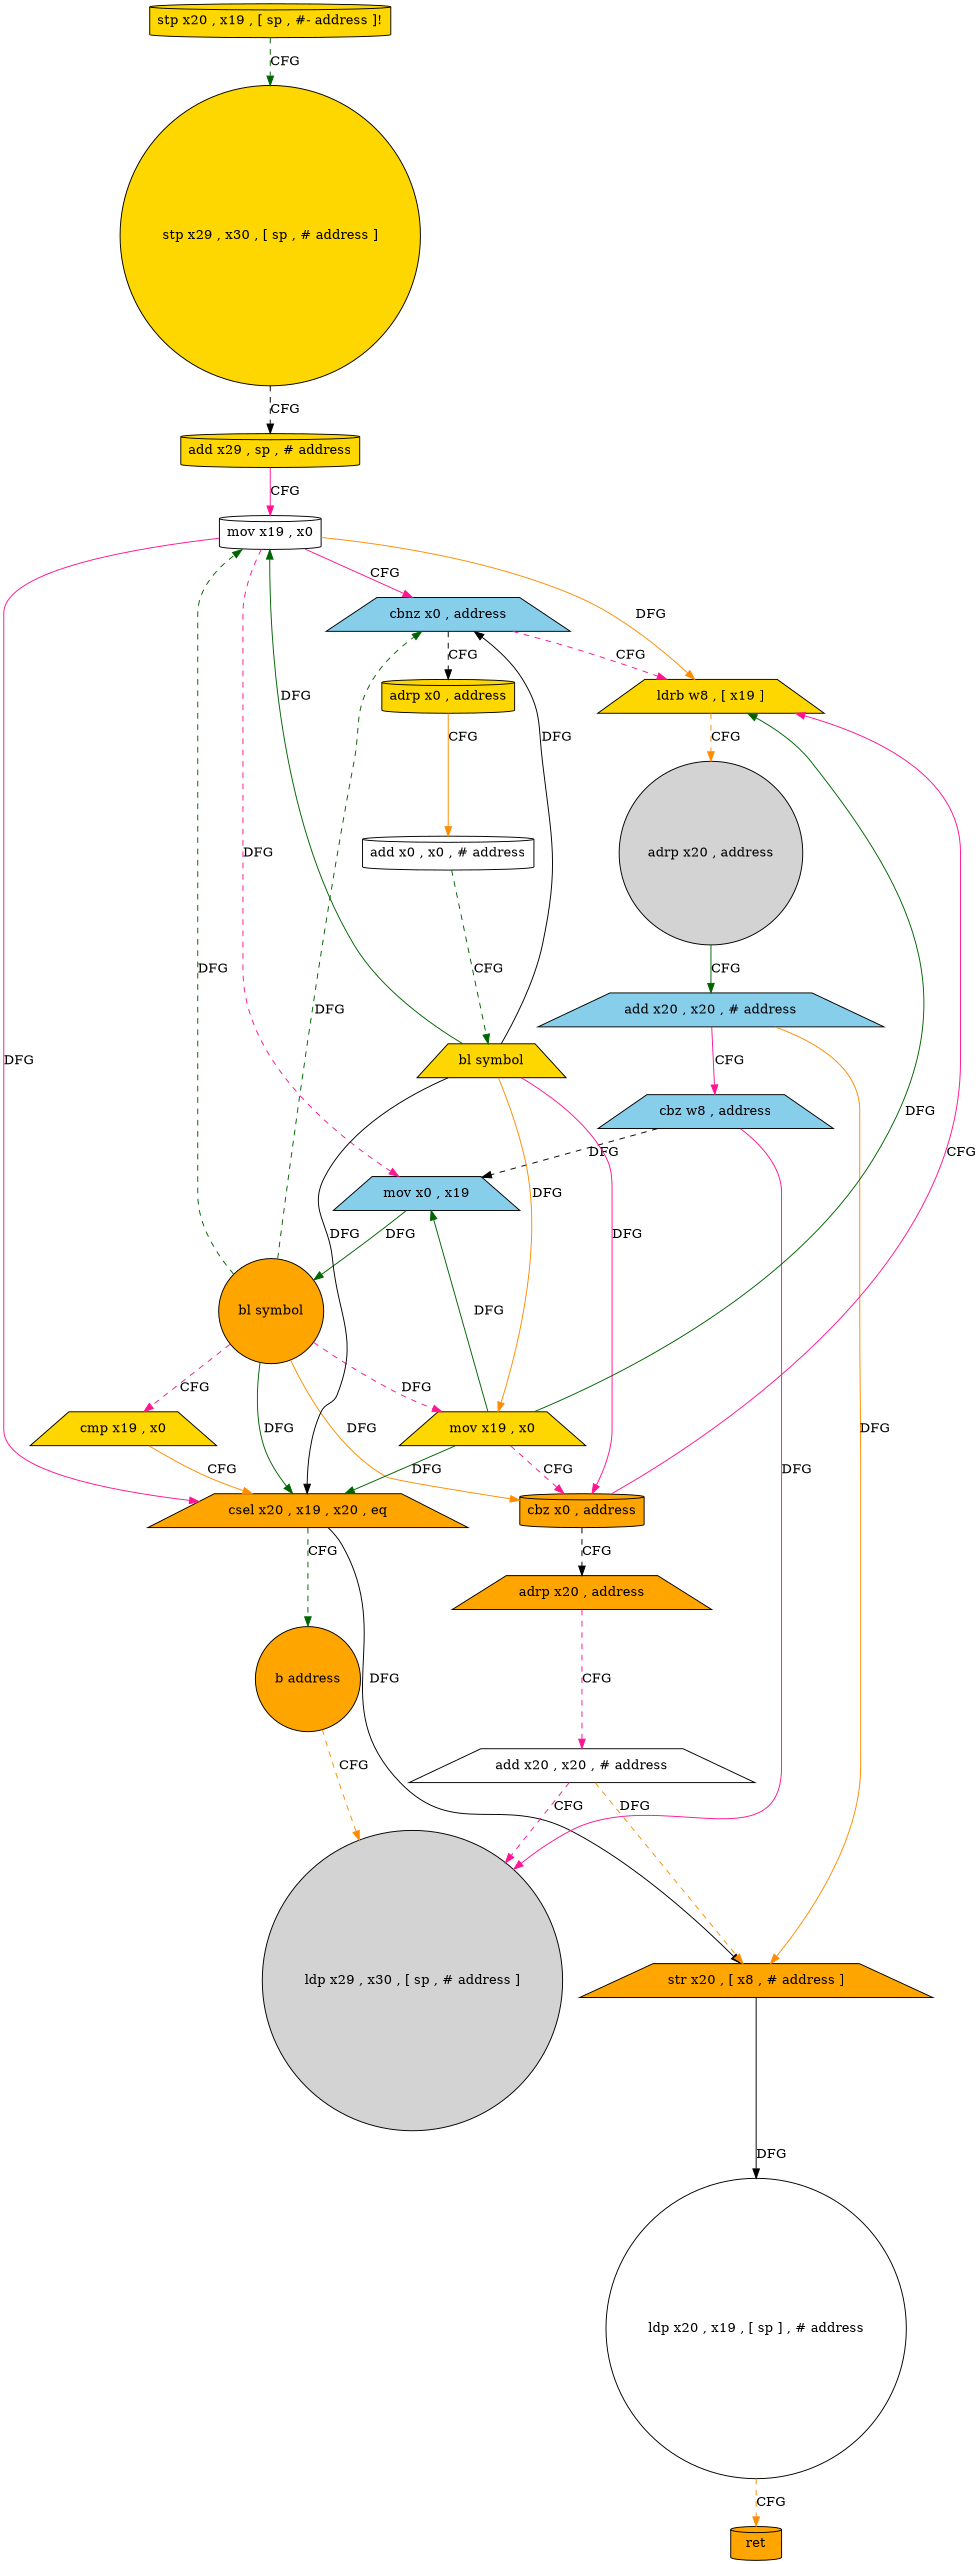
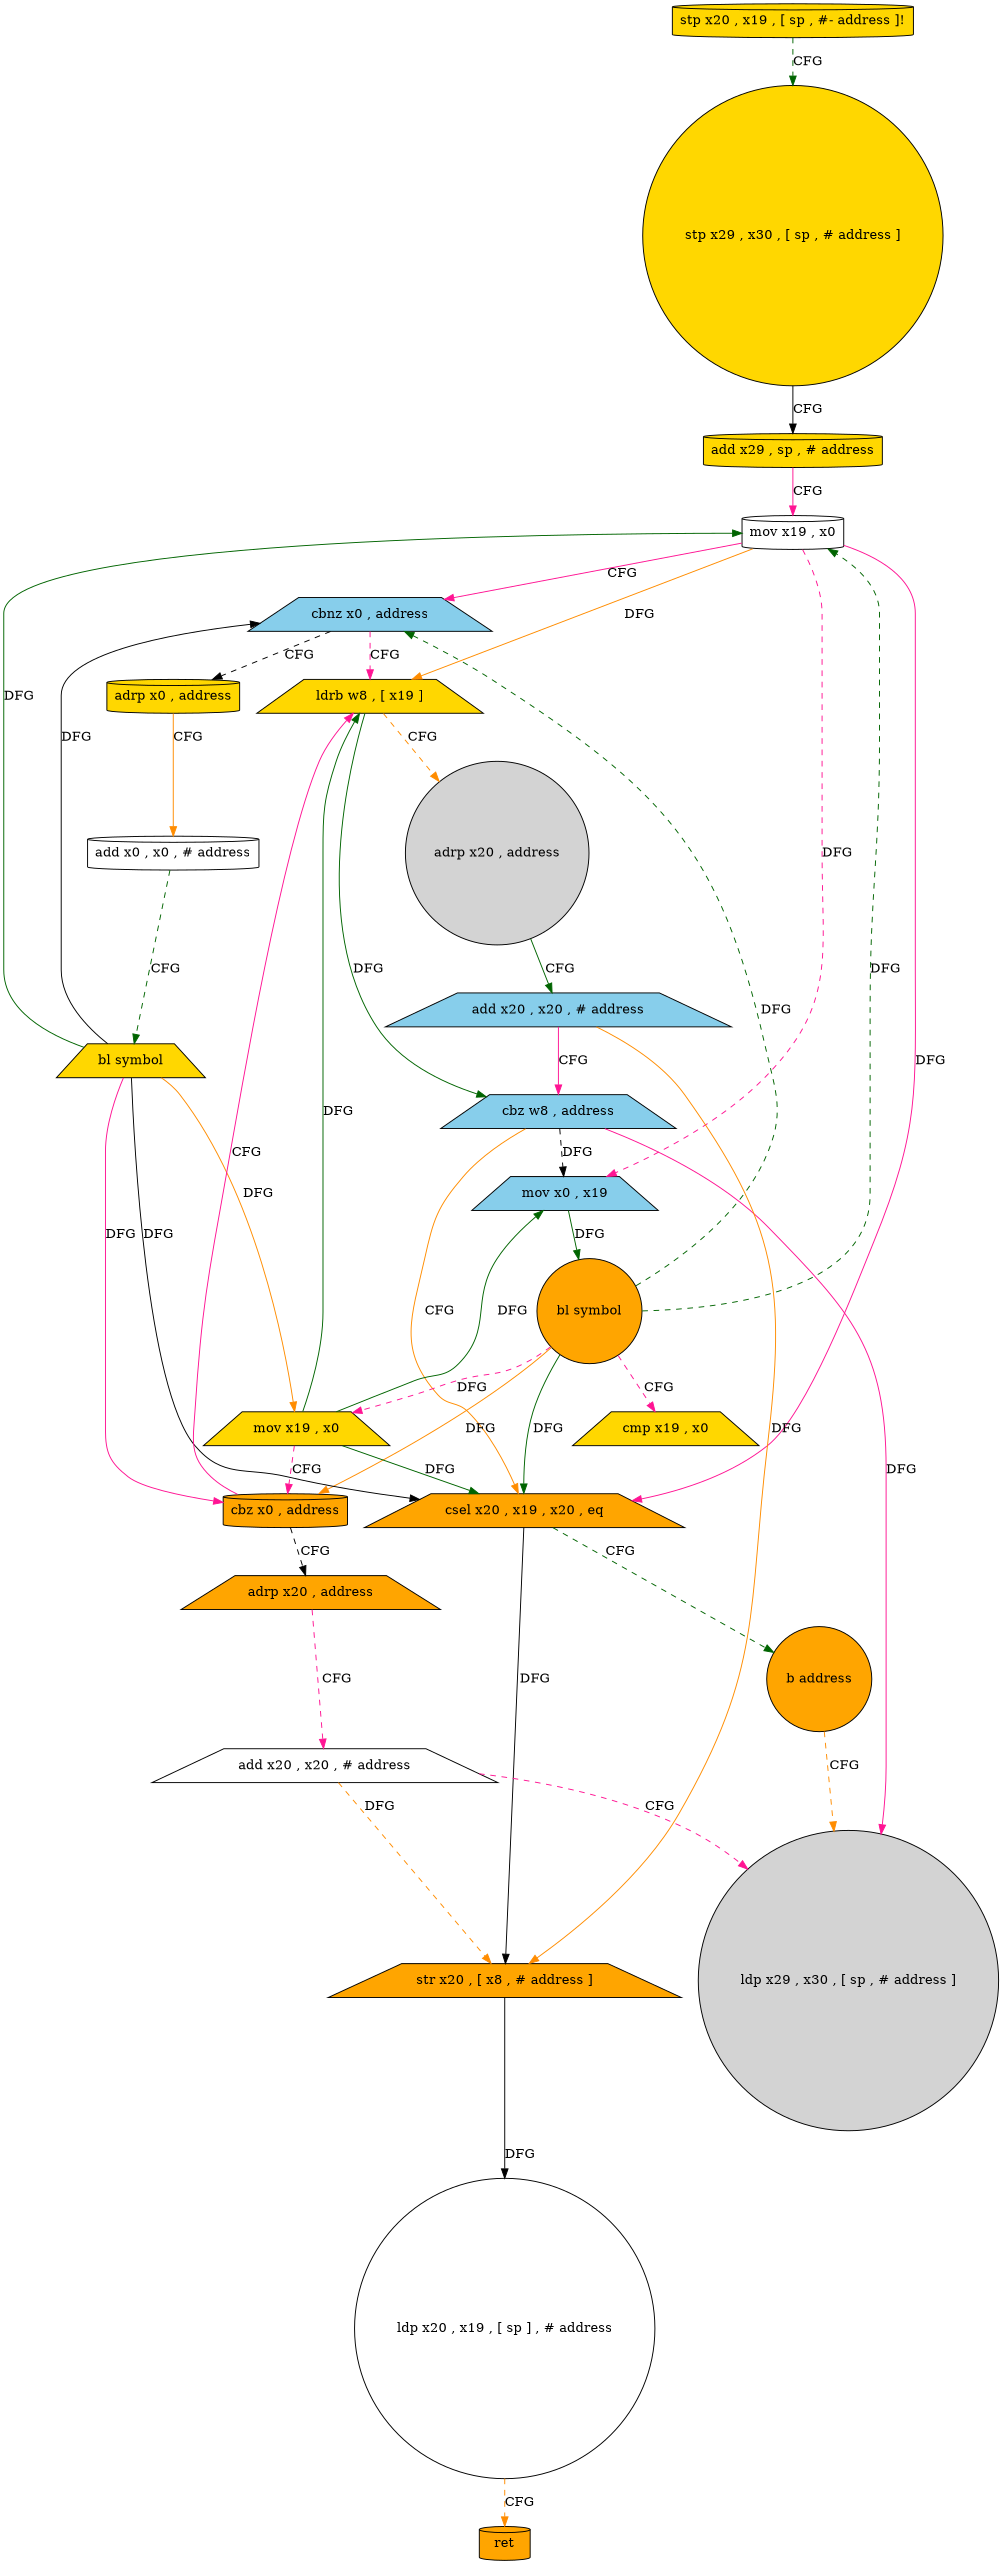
edge "stp x29 , x30 , [ sp , # address ]" -> "add x29 , sp , # address": style dashed -> solid
edge "ldrb w8 , [ x19 ]" -> "cbz w8 , address": added, label "DFG"
edge "cmp x19 , x0" -> "csel x20 , x19 , x20 , eq": now "cbz w8 , address" -> "csel x20 , x19 , x20 , eq"
